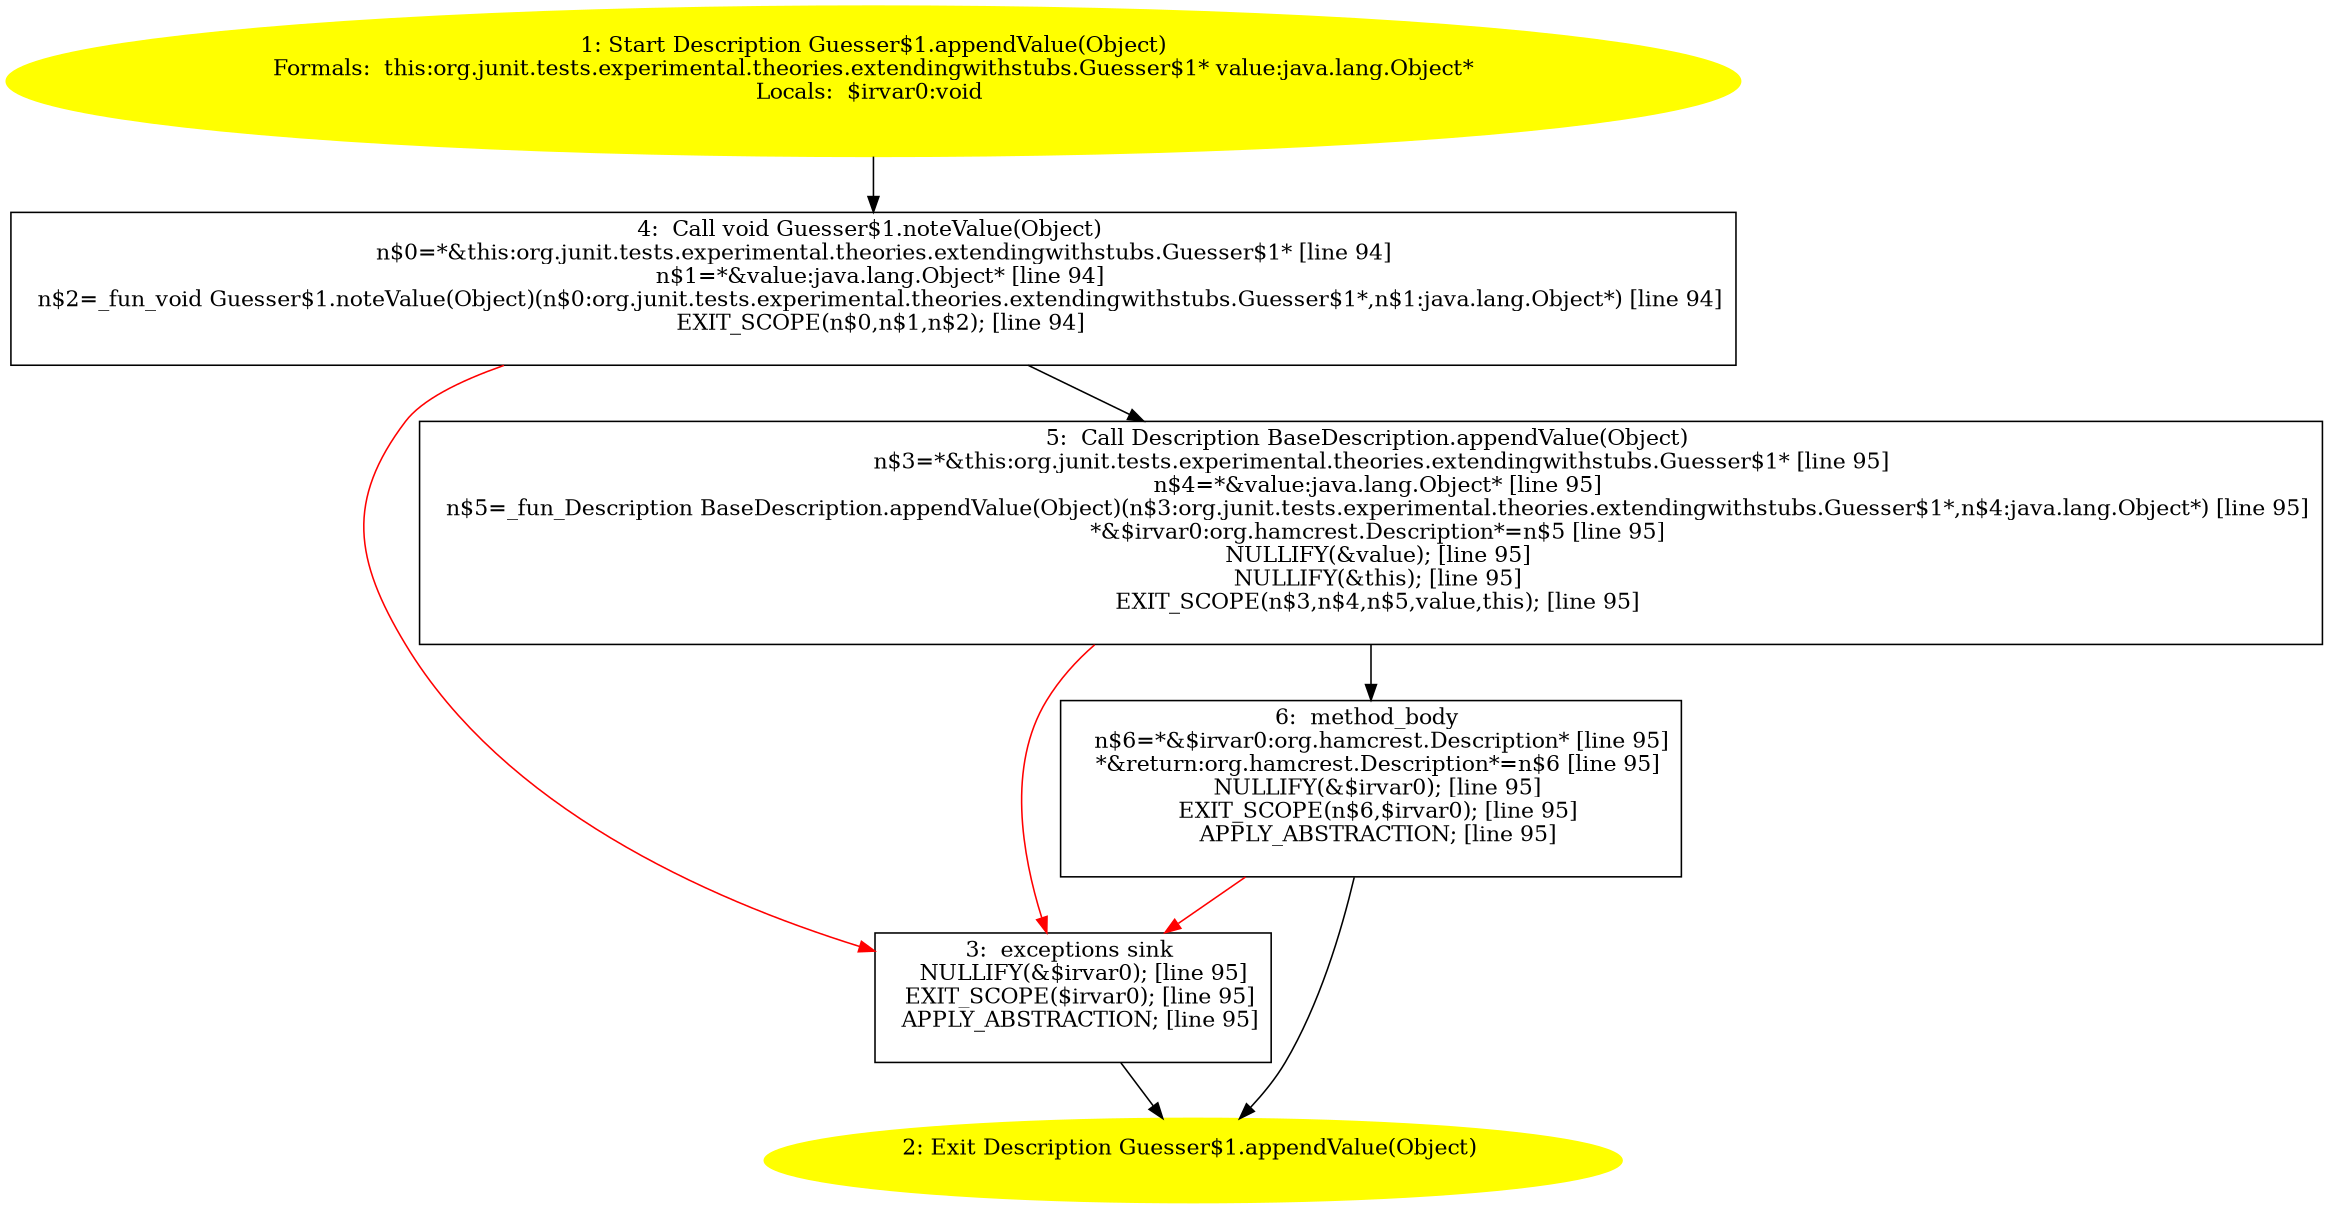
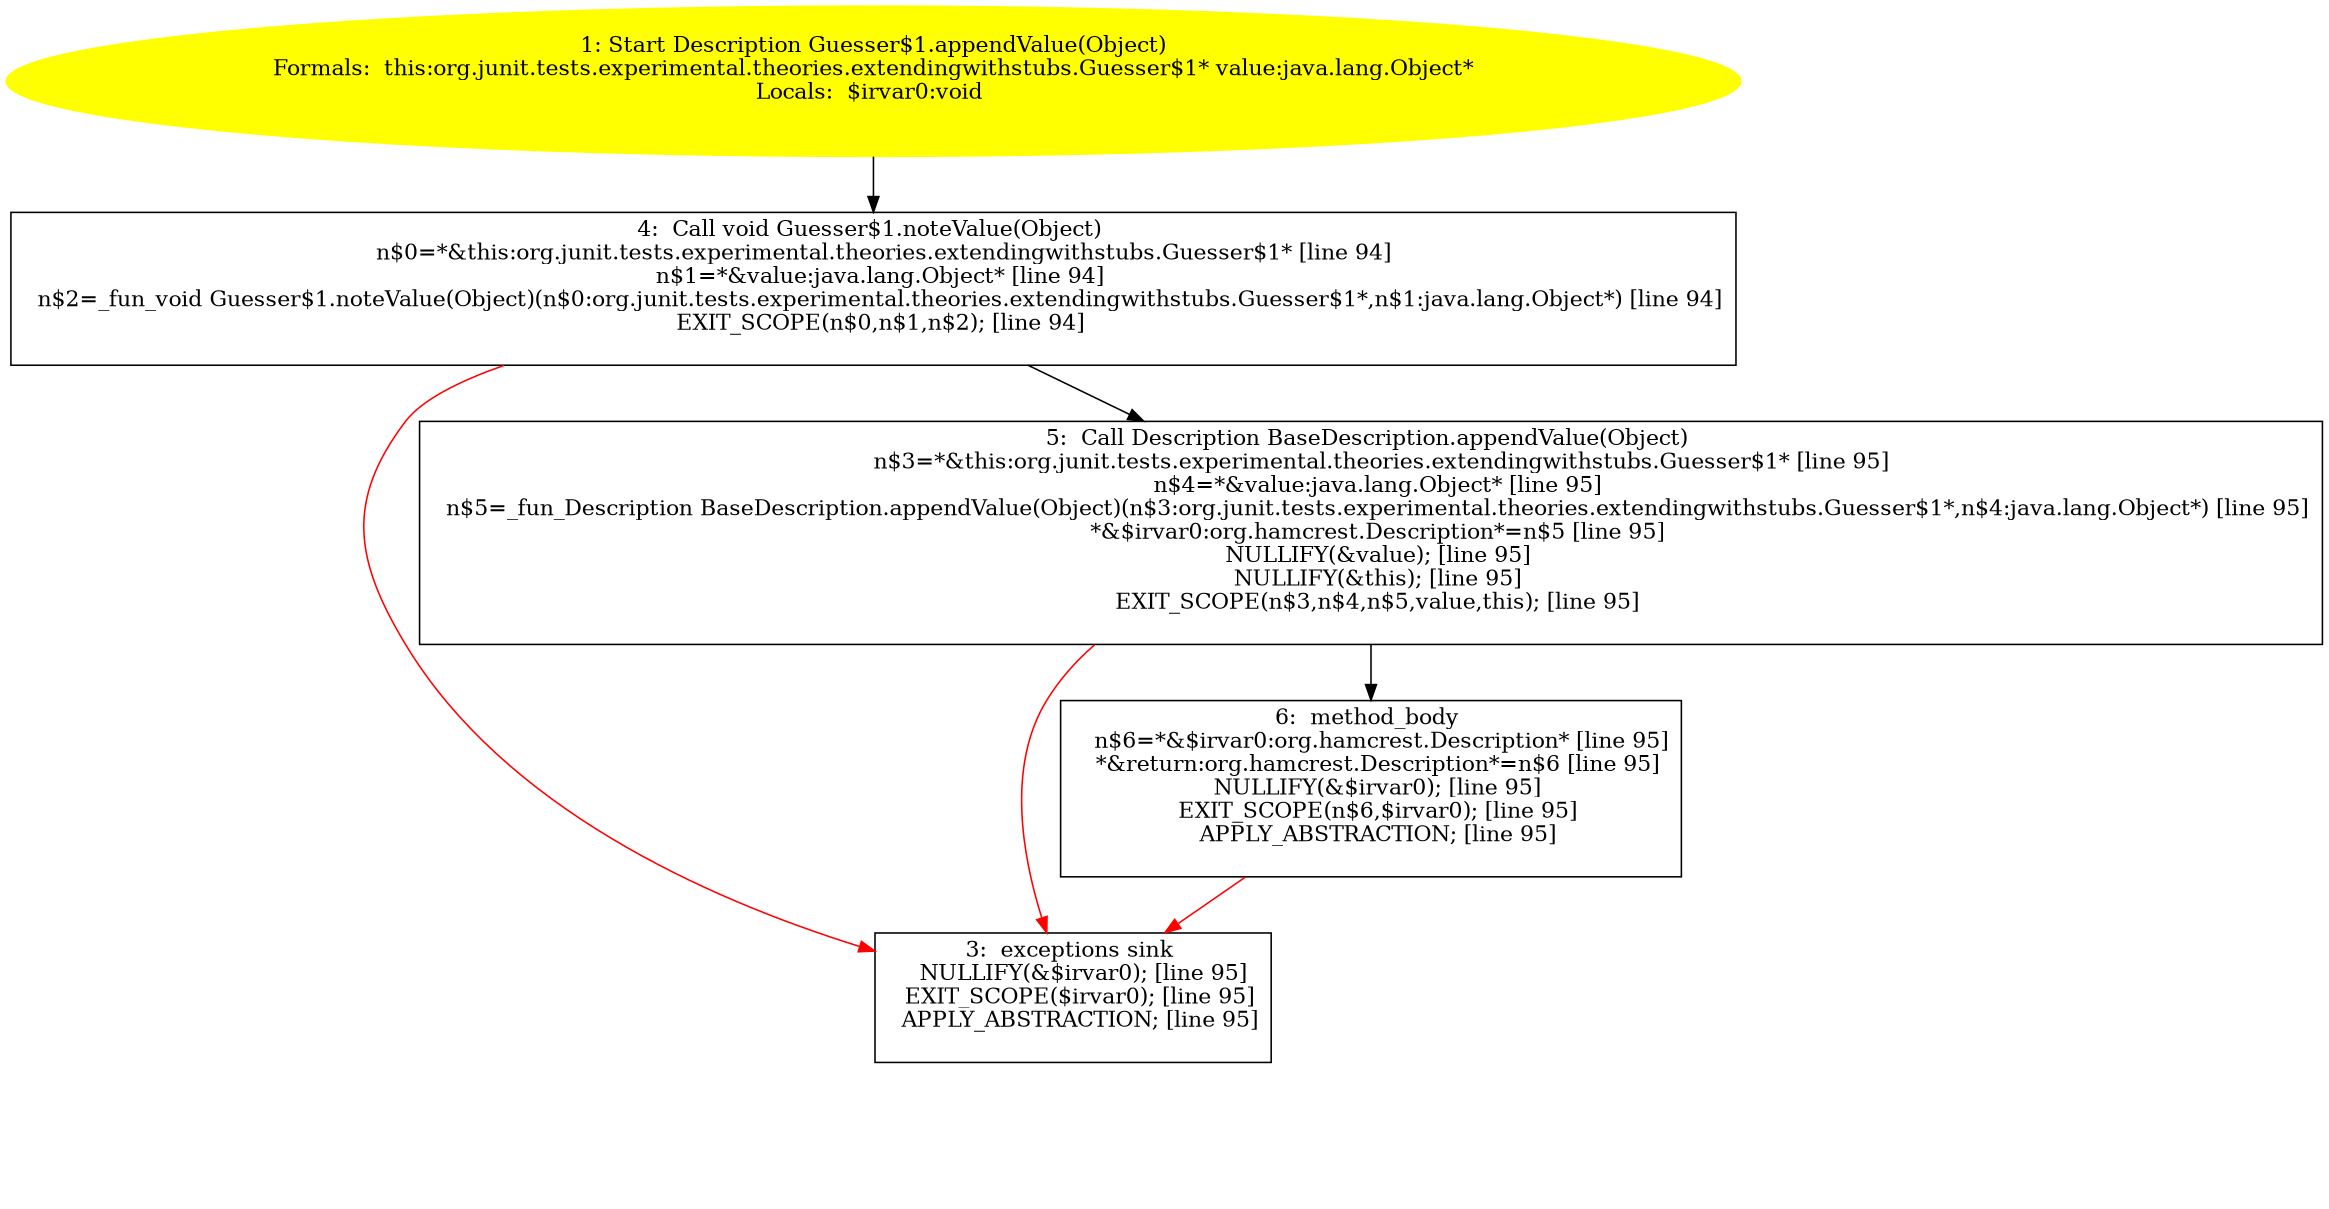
node "2: Exit Description Guesser$1.appendValue(Object)": removed
